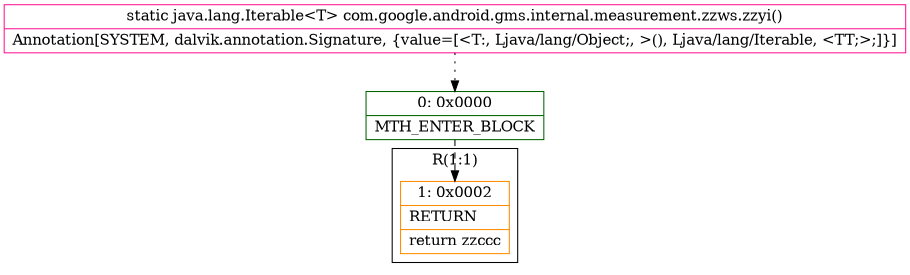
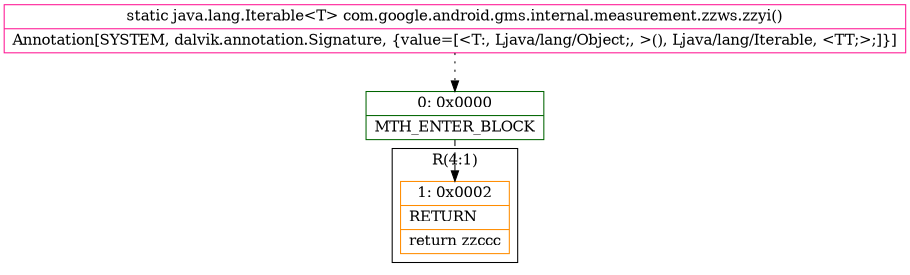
cluster "R(1:1)": label "R(1:1)" -> "R(4:1)"
